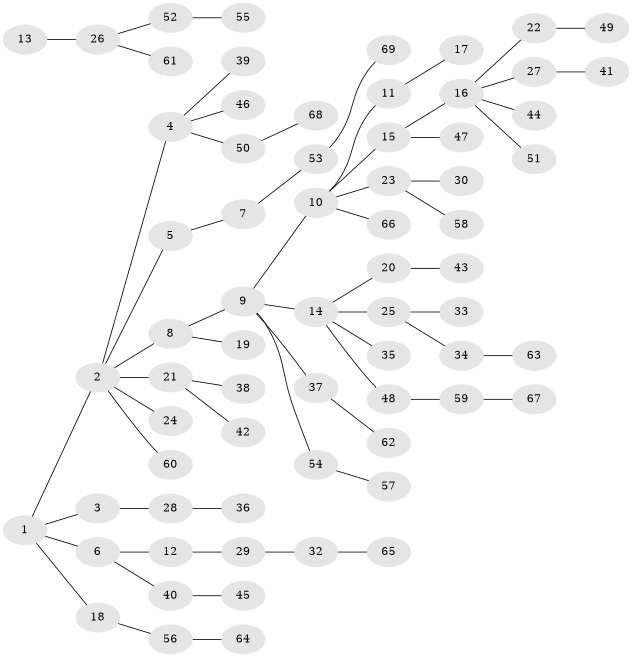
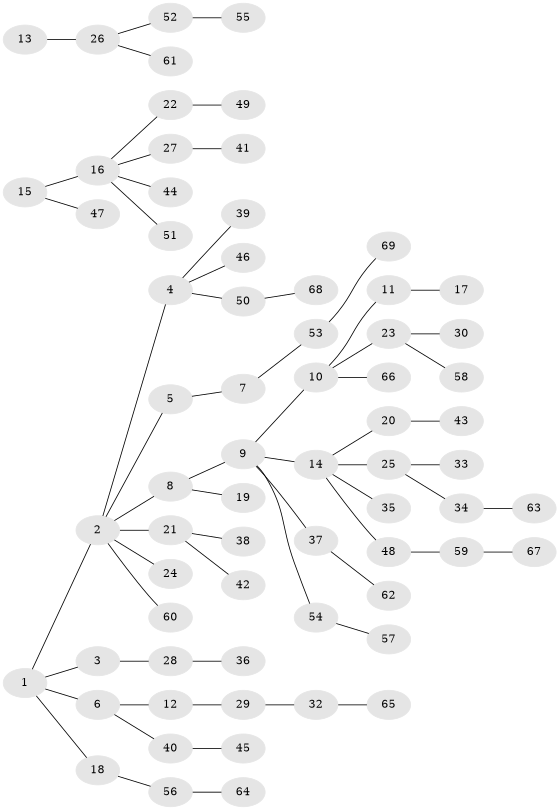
edge "15" -- "10": removed
